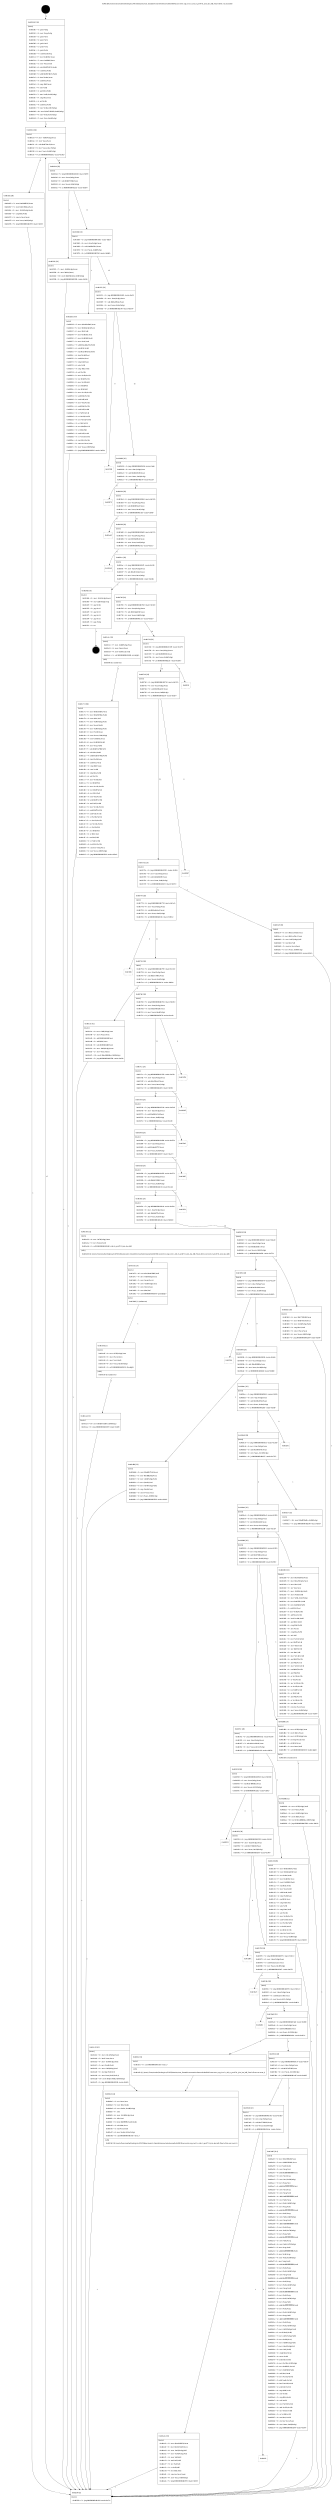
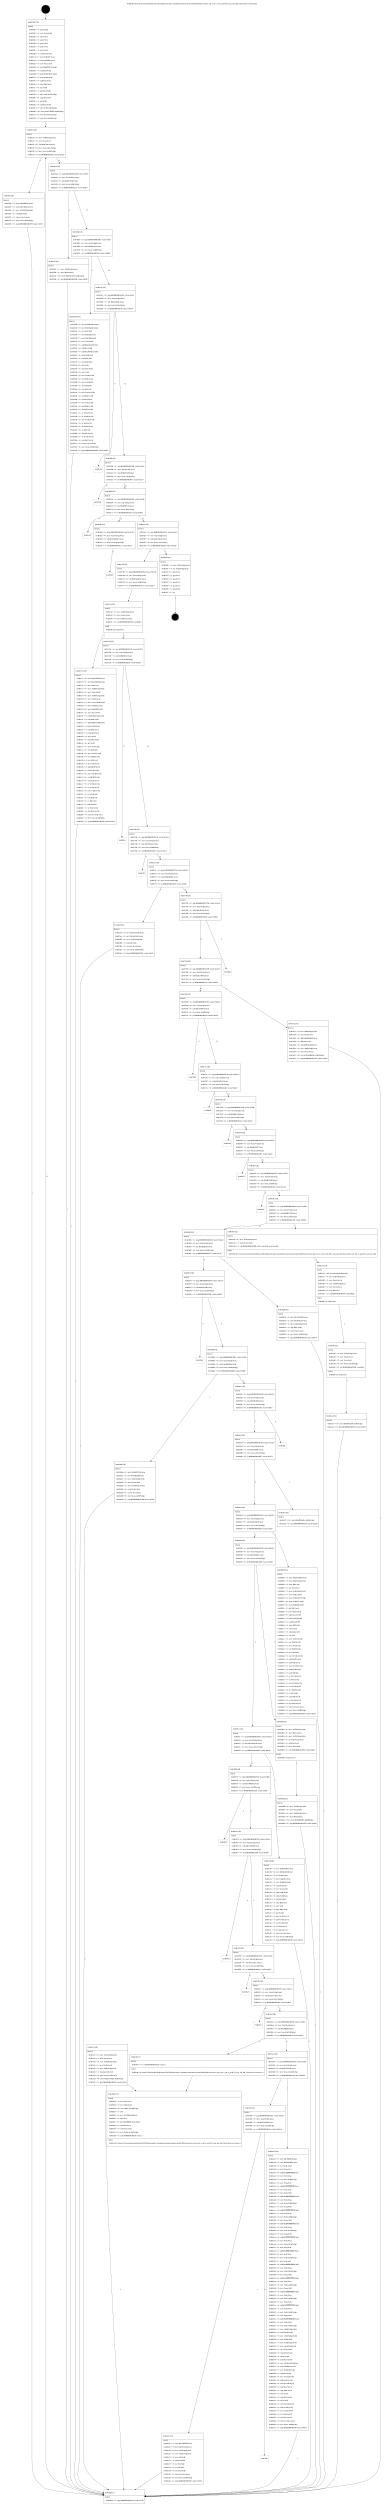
edge "0x4016d0 [28]" -> "0x4016ec [28]": now "0x4016b4 [28]" -> "0x4016ec [28]"
edge "0x401708 [28]" -> "0x401724 [28]": now "0x401c5e [19]" -> "0x401724 [28]"
